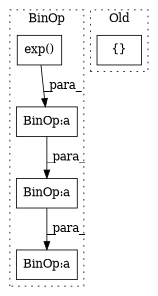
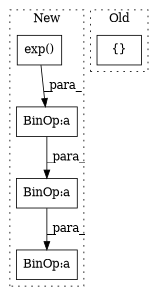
cluster "BinOp": label "BinOp" -> "New"
